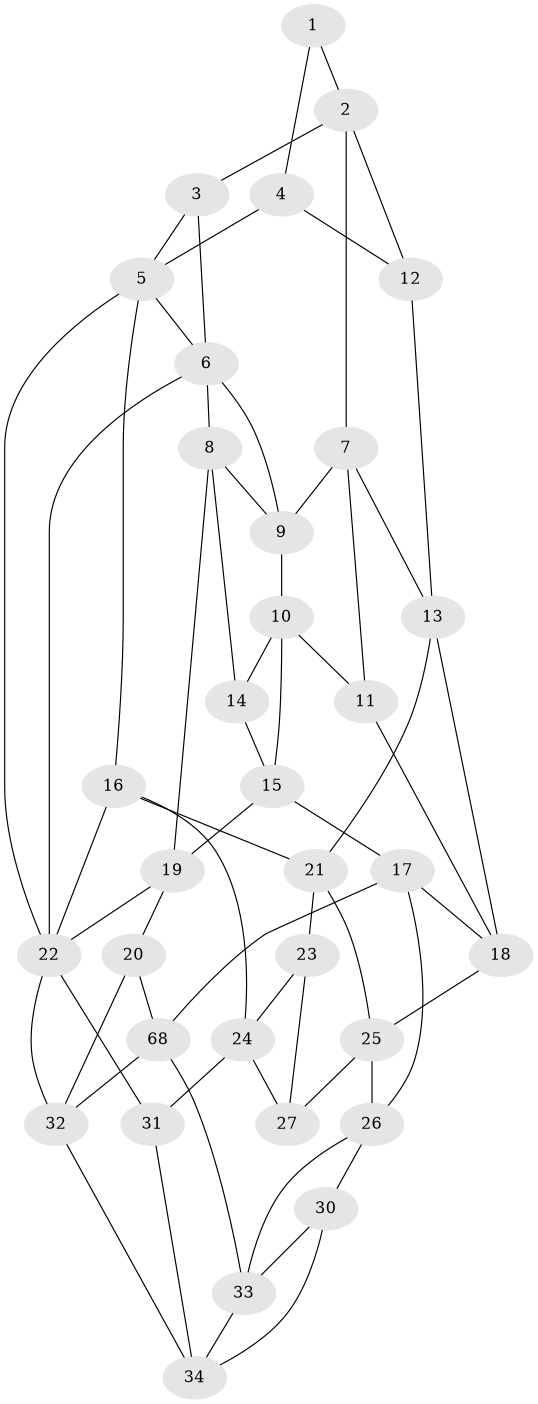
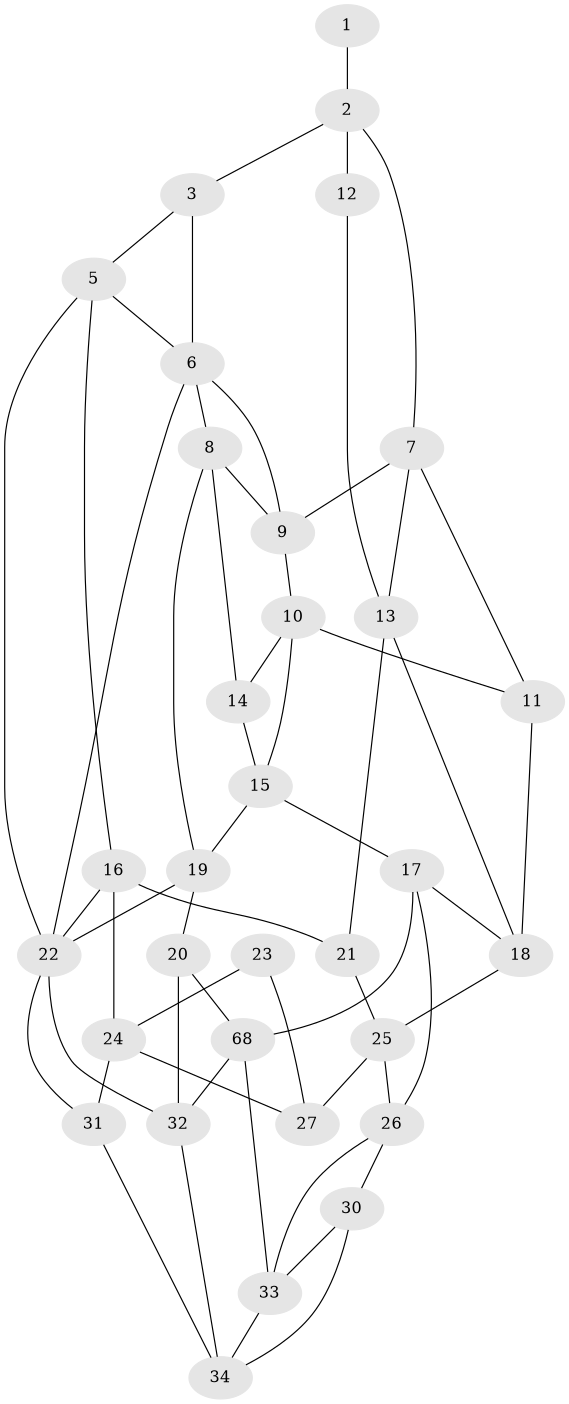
node "4": removed
edge "21" -- "23": removed
